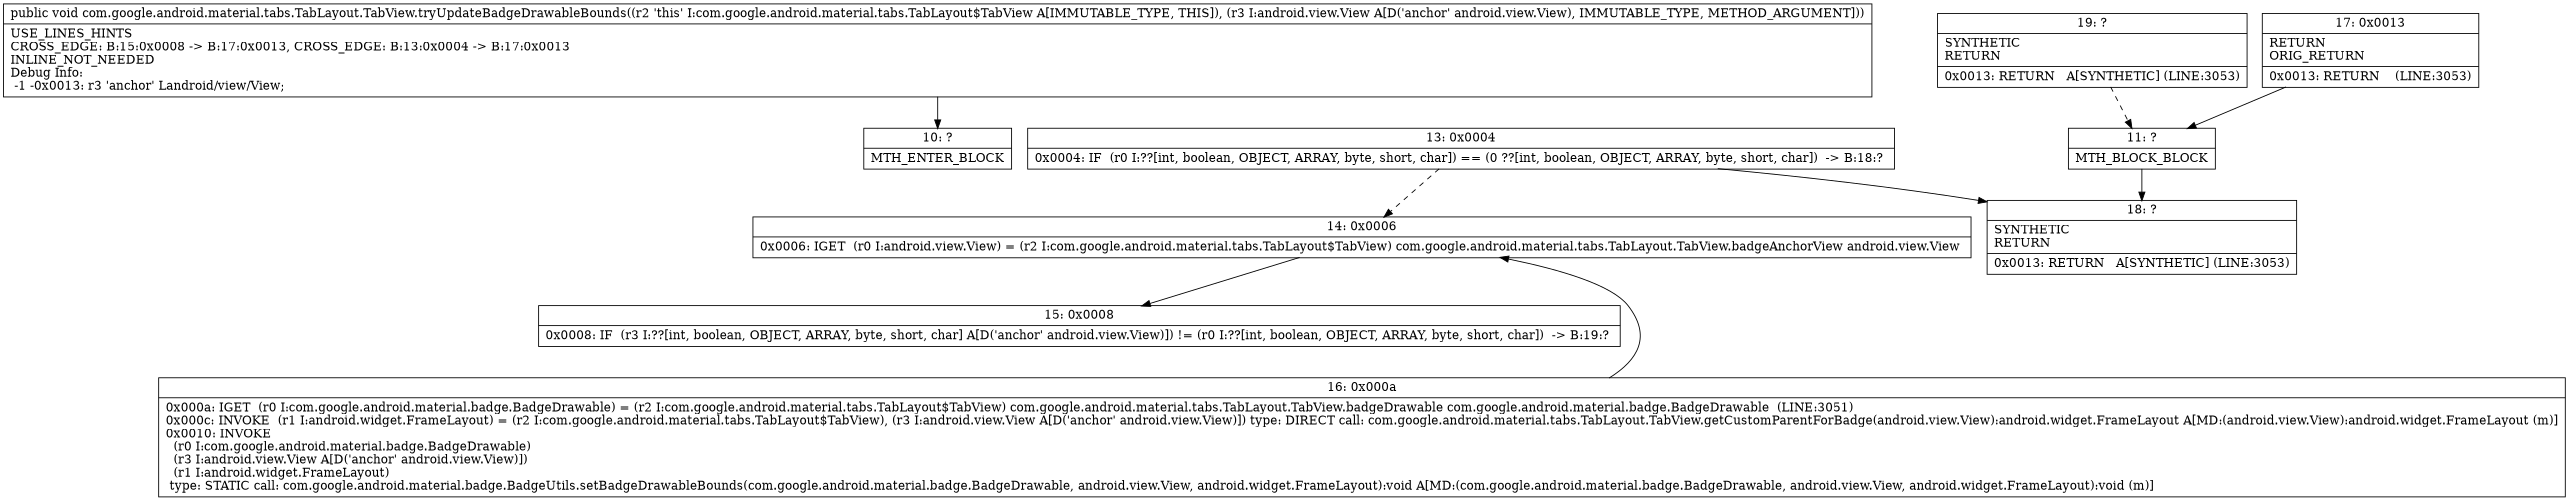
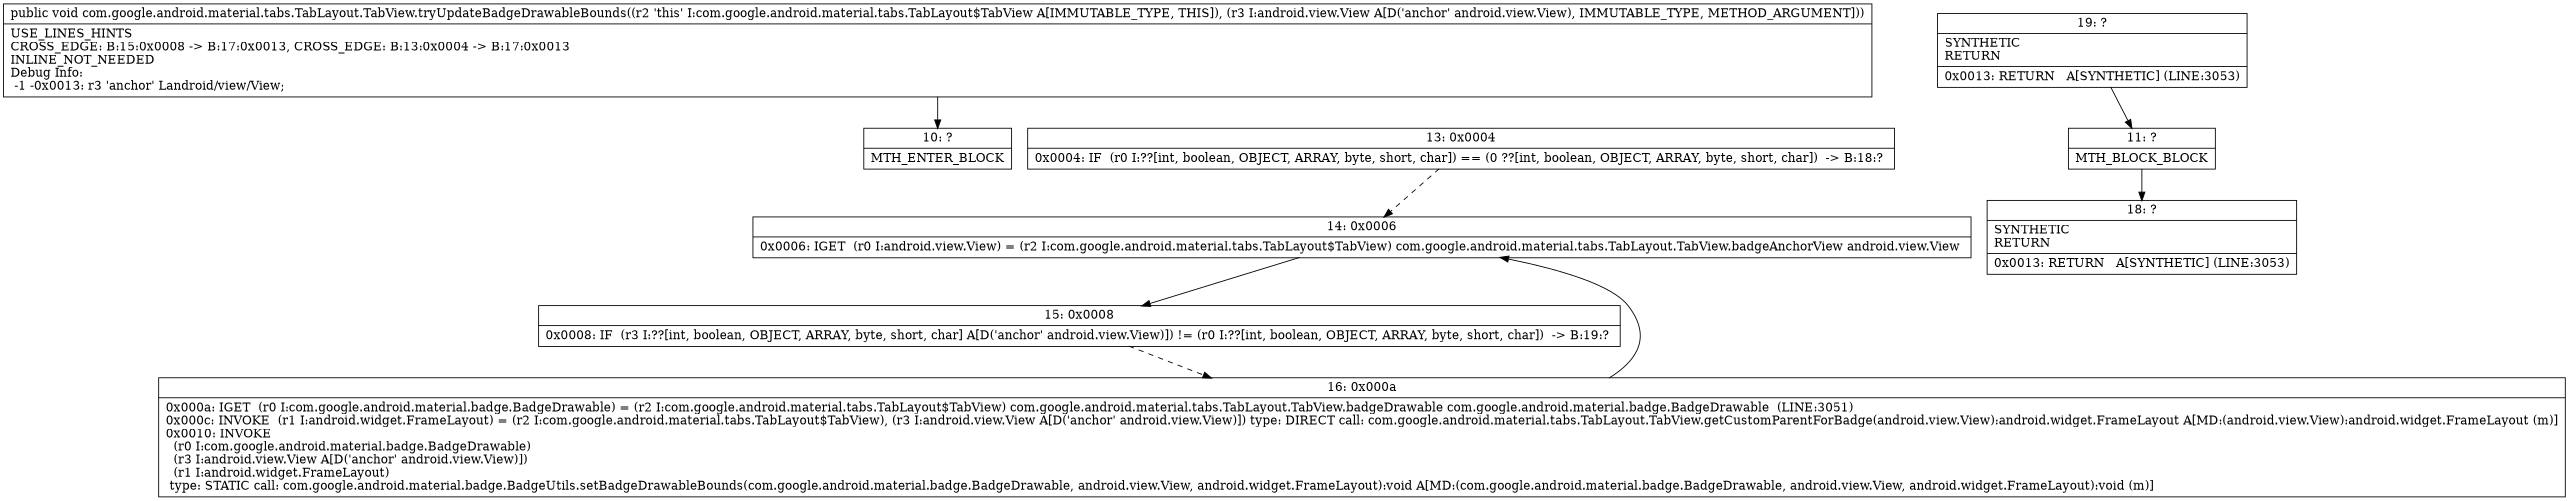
node "17: 0x0013": removed
edge "19: ?" -> "11: ?": style dashed -> solid
edge "13: 0x0004" -> "18: ?": removed
edge "15: 0x0008" -> "16: 0x000a": added
